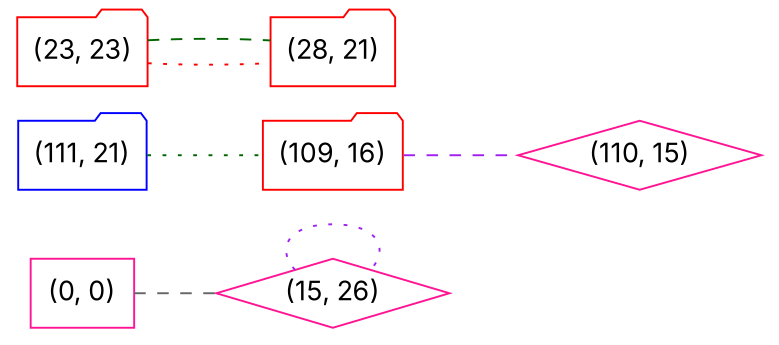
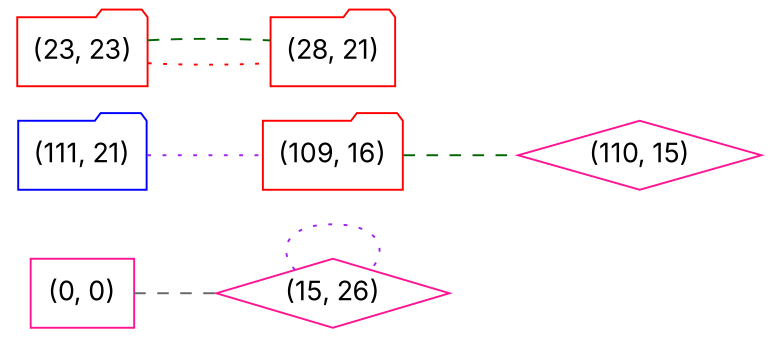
edge "(111, 21)" -- "(109, 16)": color darkgreen -> purple
edge "(109, 16)" -- "(110, 15)": color purple -> darkgreen
